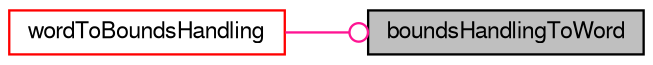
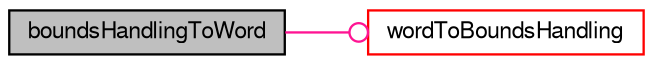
edge "wordToBoundsHandling" -> "boundsHandlingToWord": reversed
